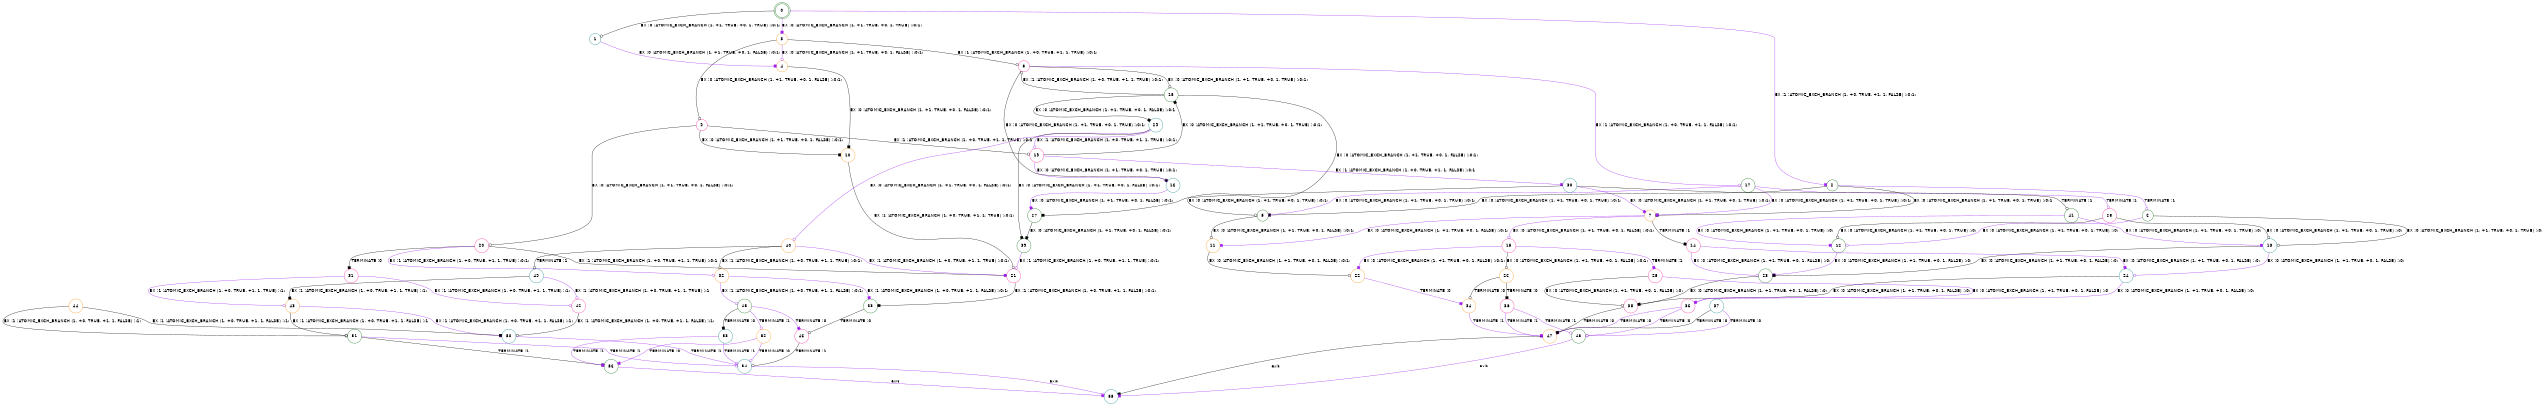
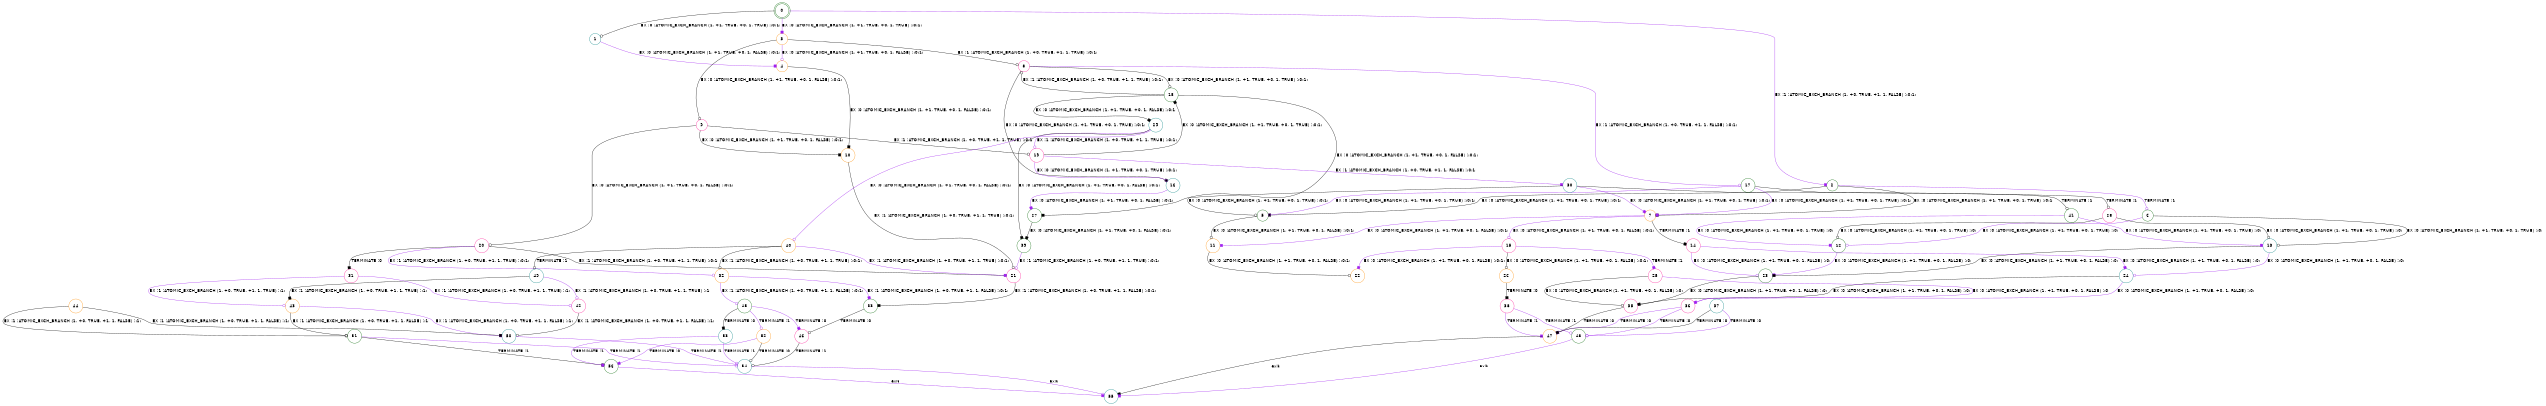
edge "17" -> "28": color purple -> black
node "34": removed
edge "52" -> "54": color purple -> black
